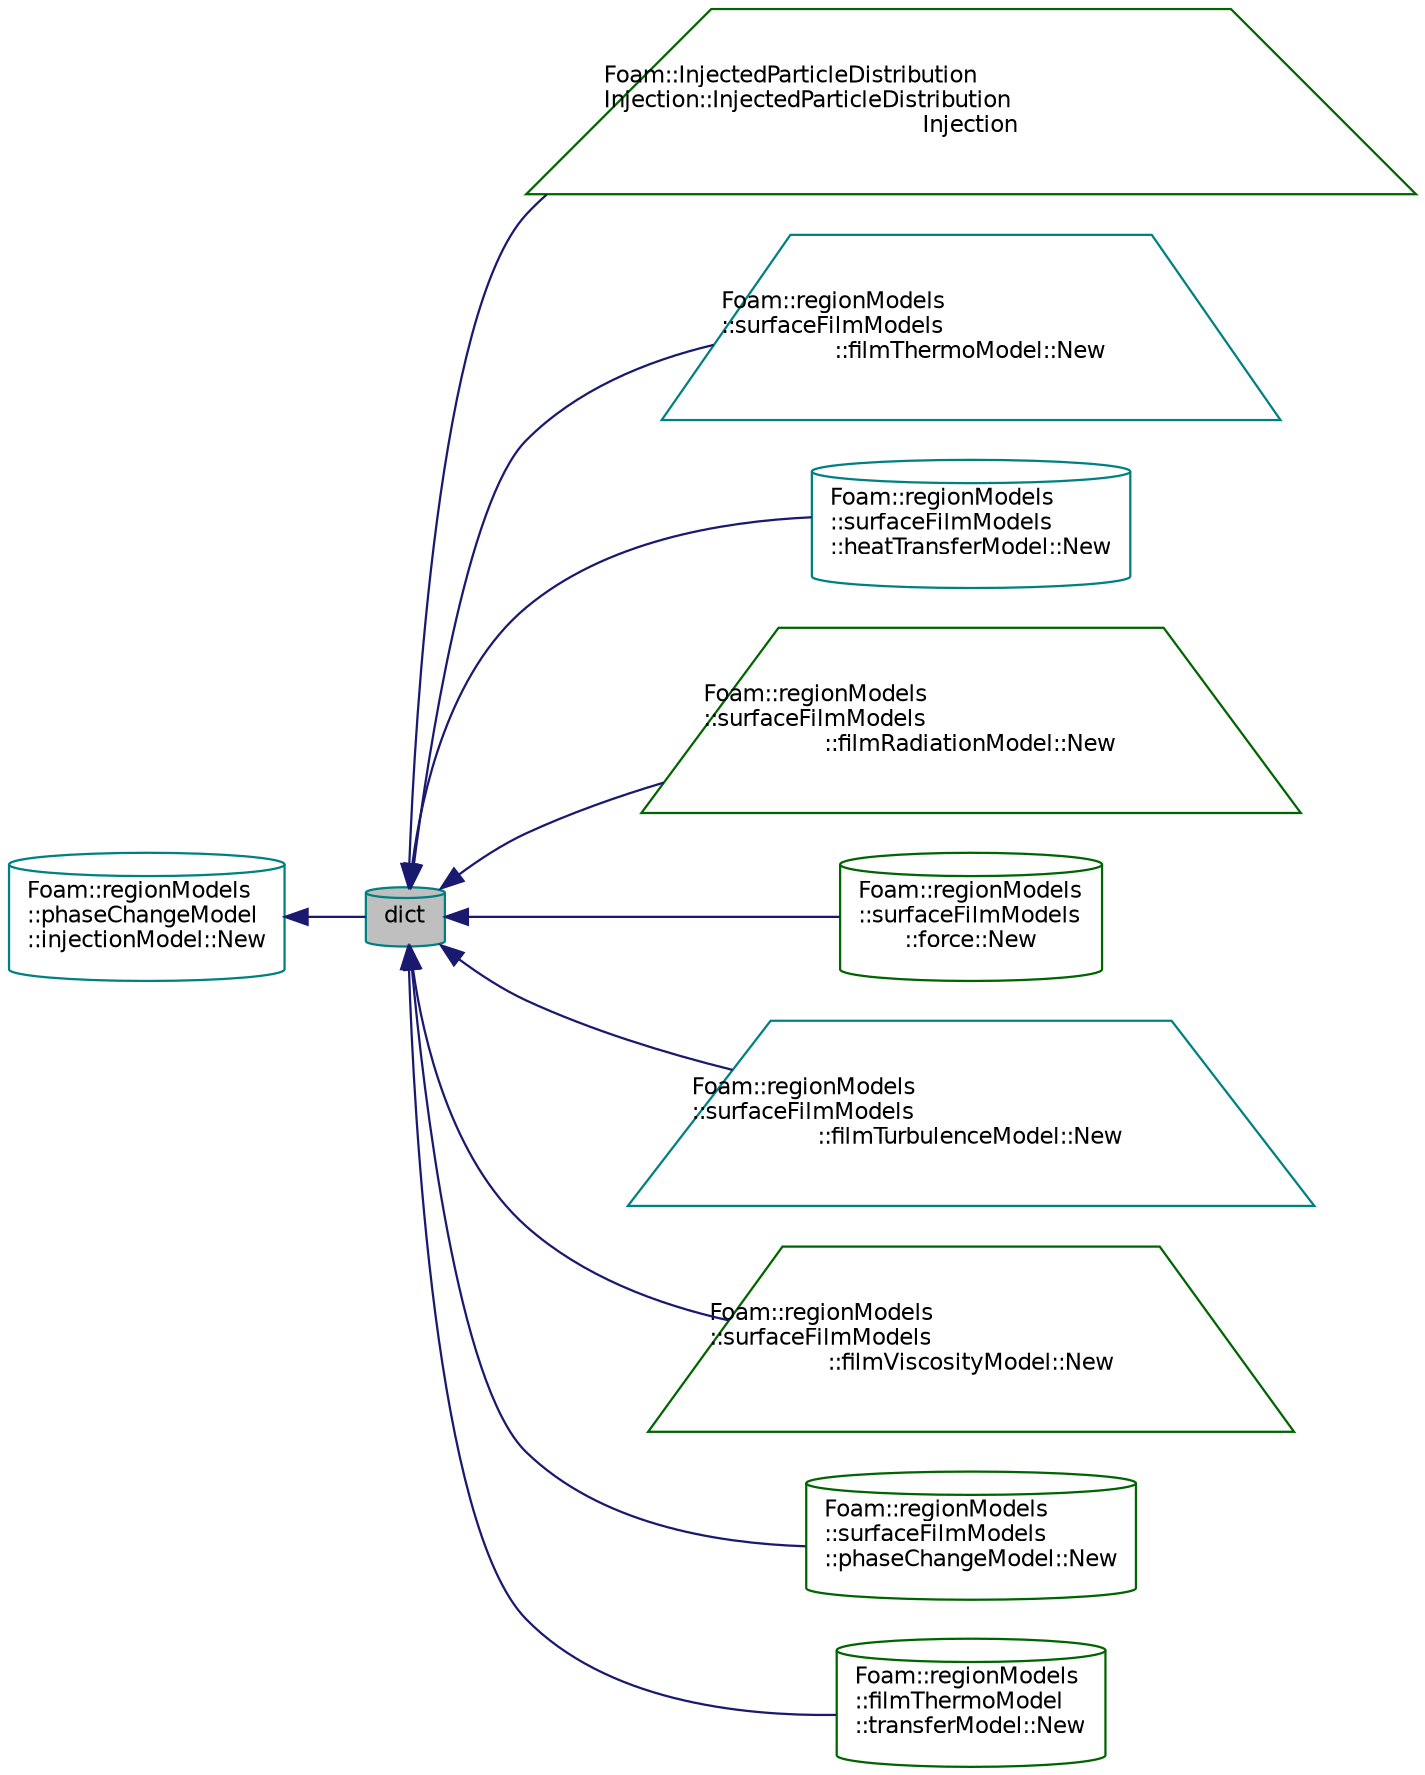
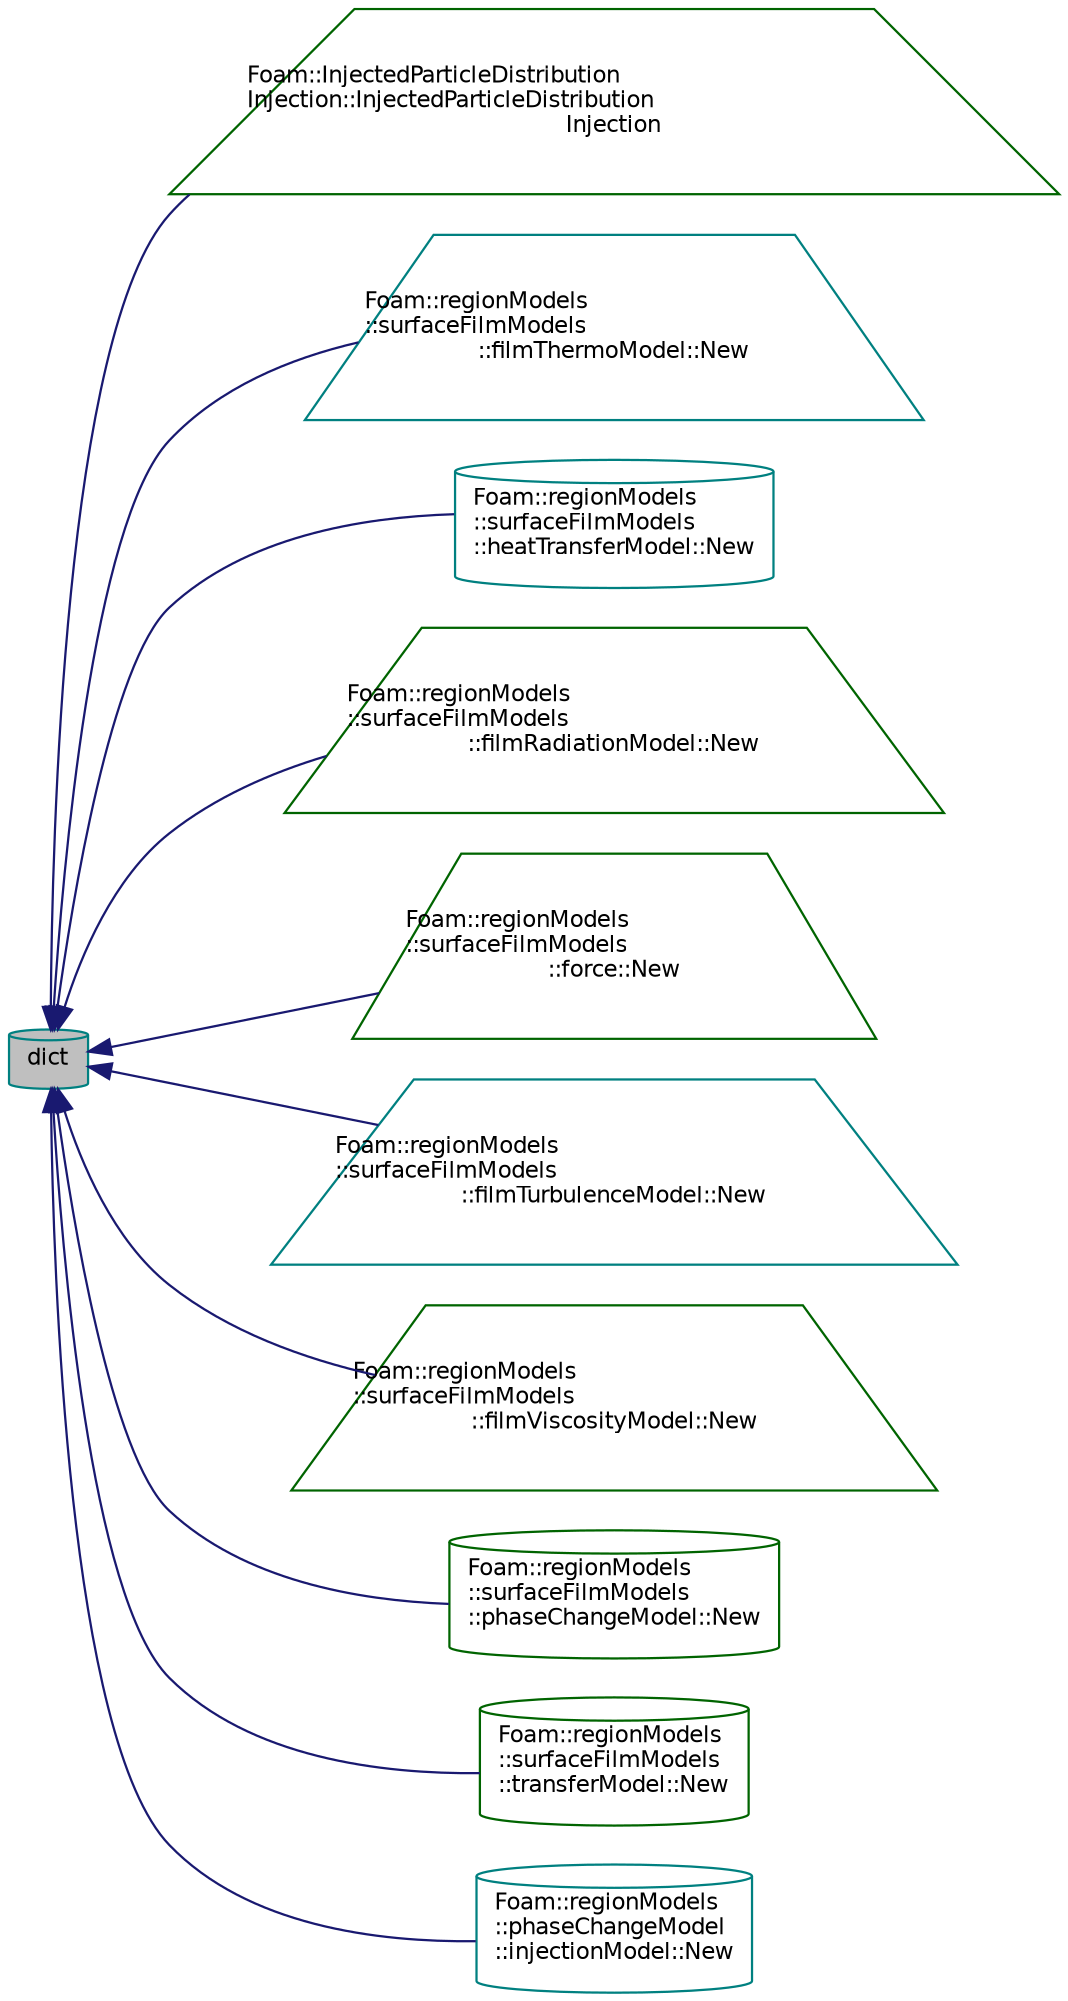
edge "dict" -> "Foam::regionModels ::phaseChangeModel ::injectionModel::New": reversed
node "Foam::regionModels ::surfaceFilmModels ::force::New": shape cylinder -> trapezium
node "Foam::regionModels ::filmThermoModel ::transferModel::New": label "Foam::regionModels ::filmThermoModel ::transferModel::New" -> "Foam::regionModels ::surfaceFilmModels ::transferModel::New"
